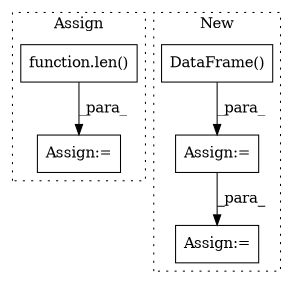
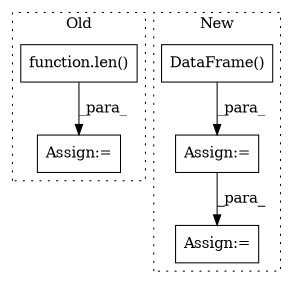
cluster "Assign": label "Assign" -> "Old"
